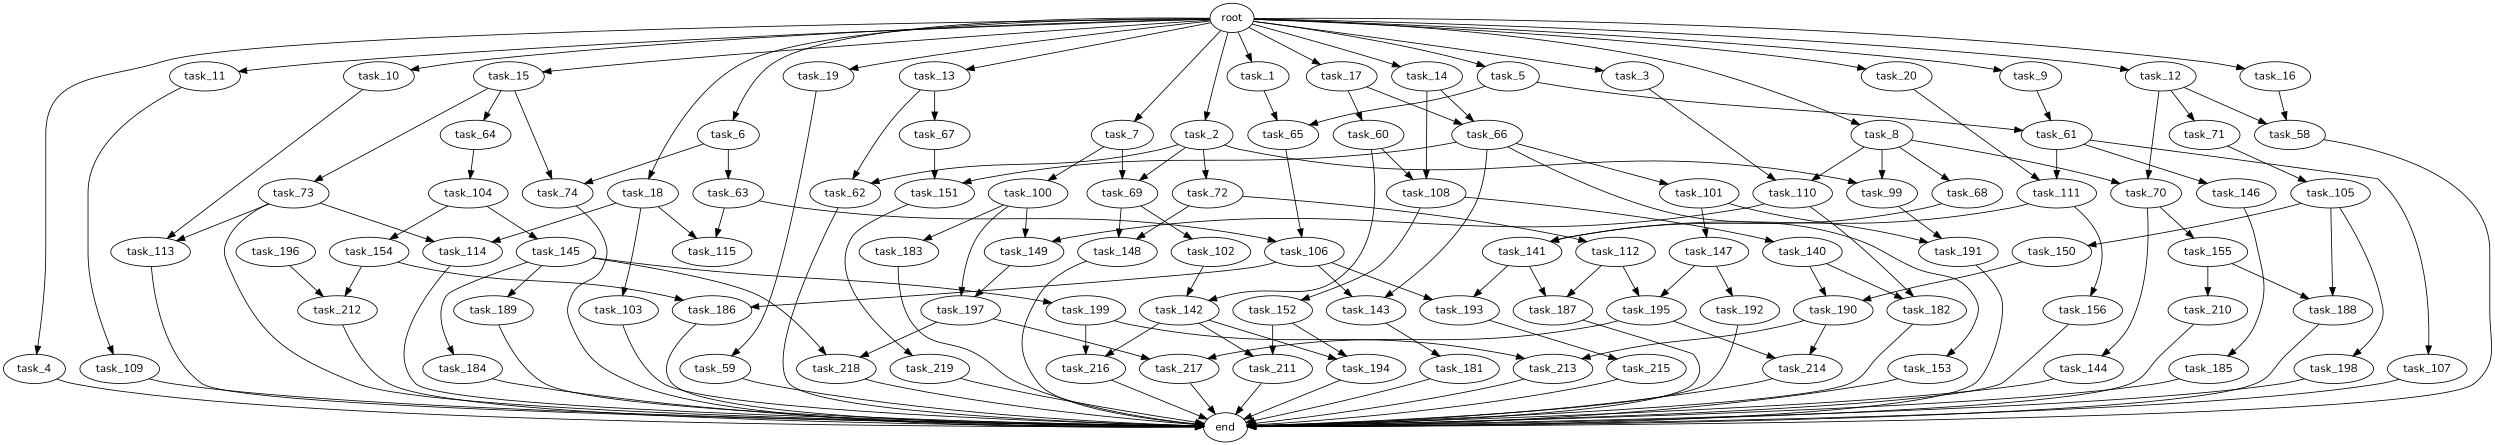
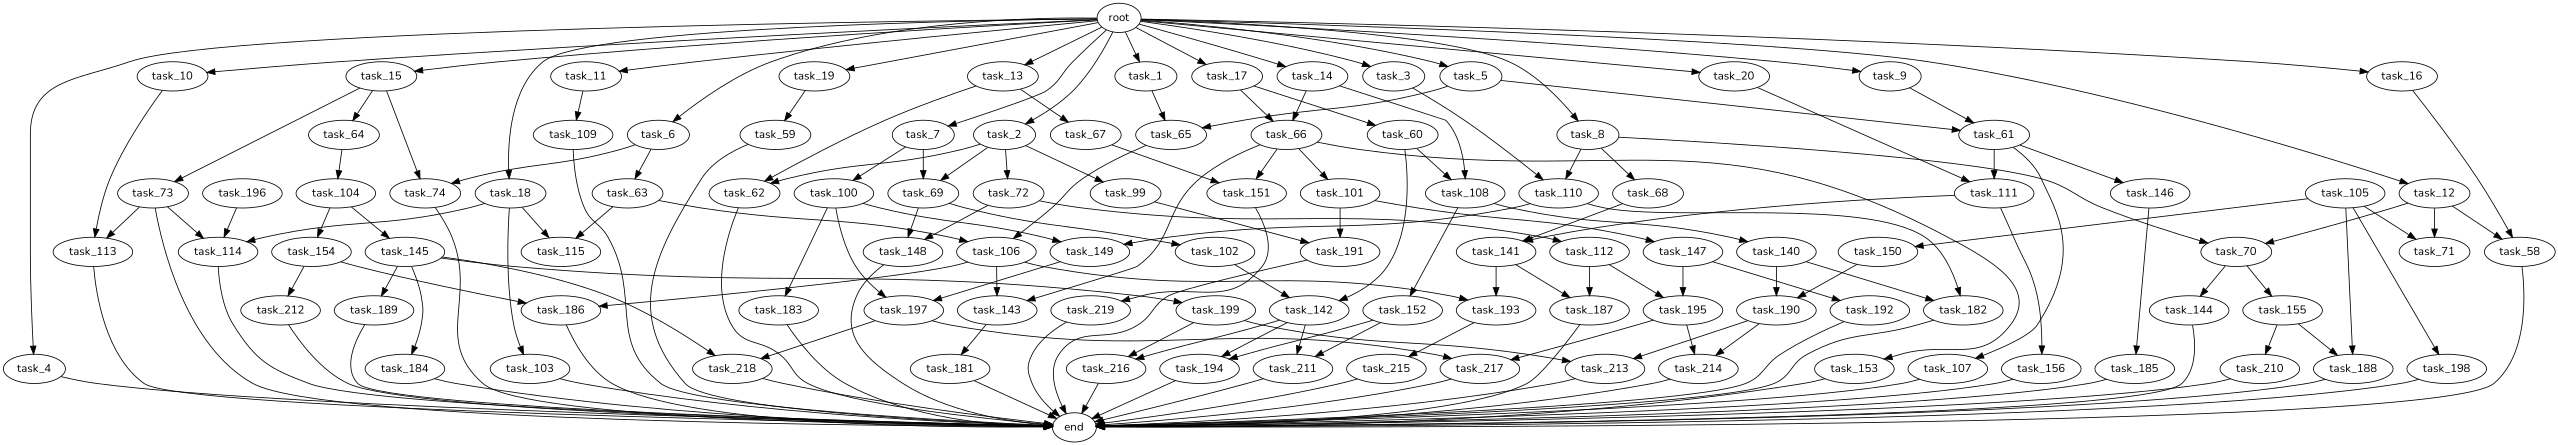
edge "task_71" -> "task_105": reversed
edge "task_8" -> "task_99": removed
edge "task_196" -> "task_212": now "task_196" -> "task_114"
